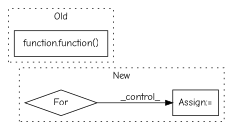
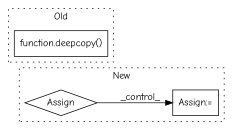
node "function.function()": label "function.function()" -> "function.deepcopy()"
node "For": label "For" -> "Assign"
